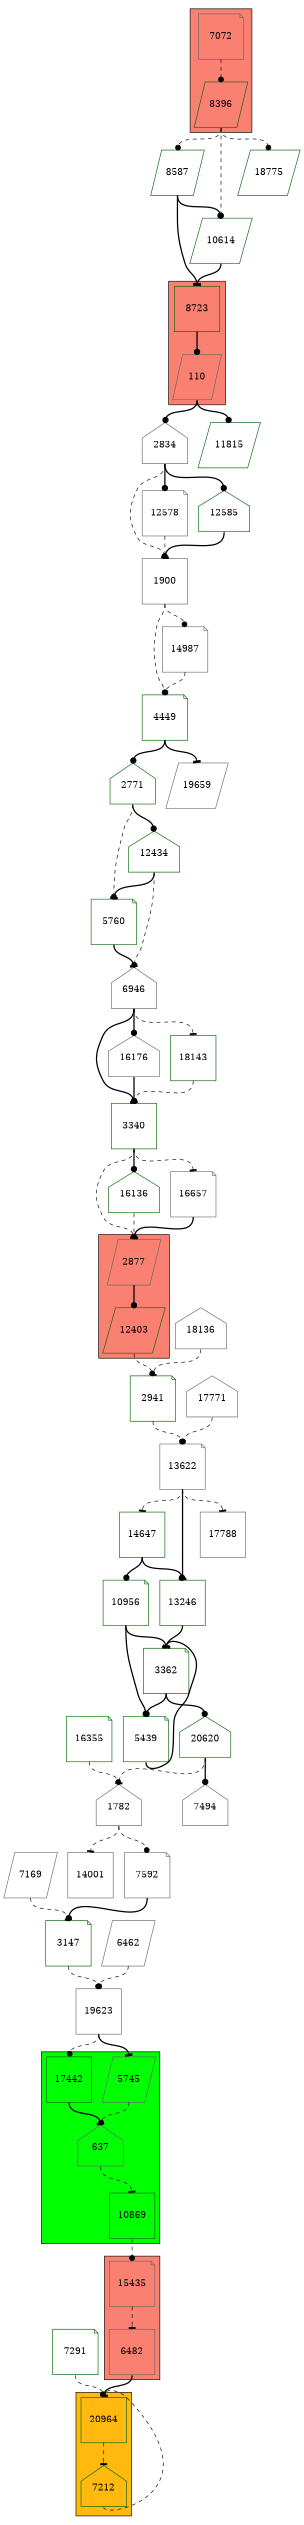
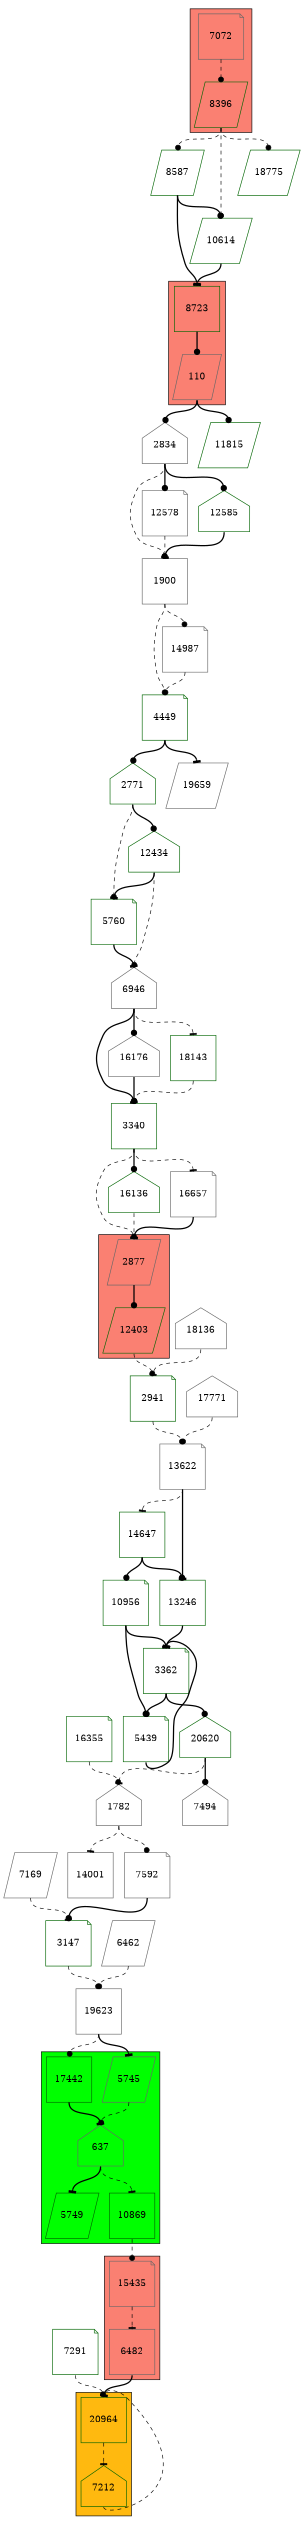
node "17788": removed
node "5749": added
